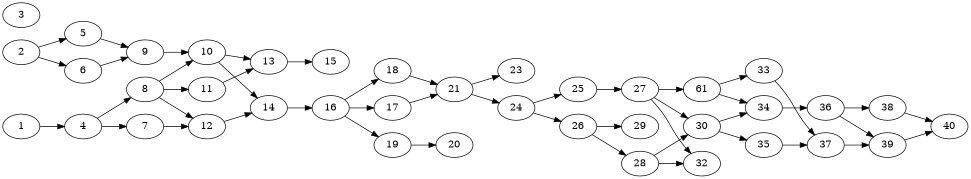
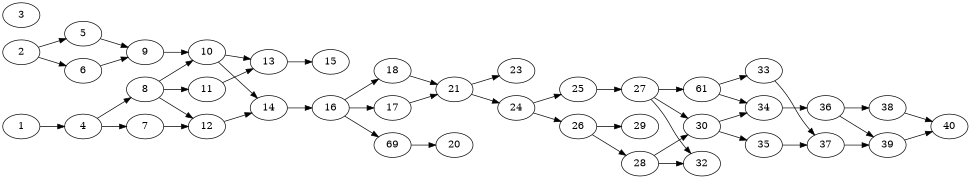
node "19": label "19" -> "69"
